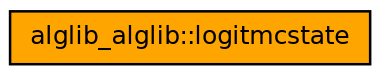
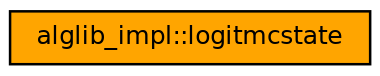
node "alglib_alglib::logitmcstate": label "alglib_alglib::logitmcstate" -> "alglib_impl::logitmcstate"
